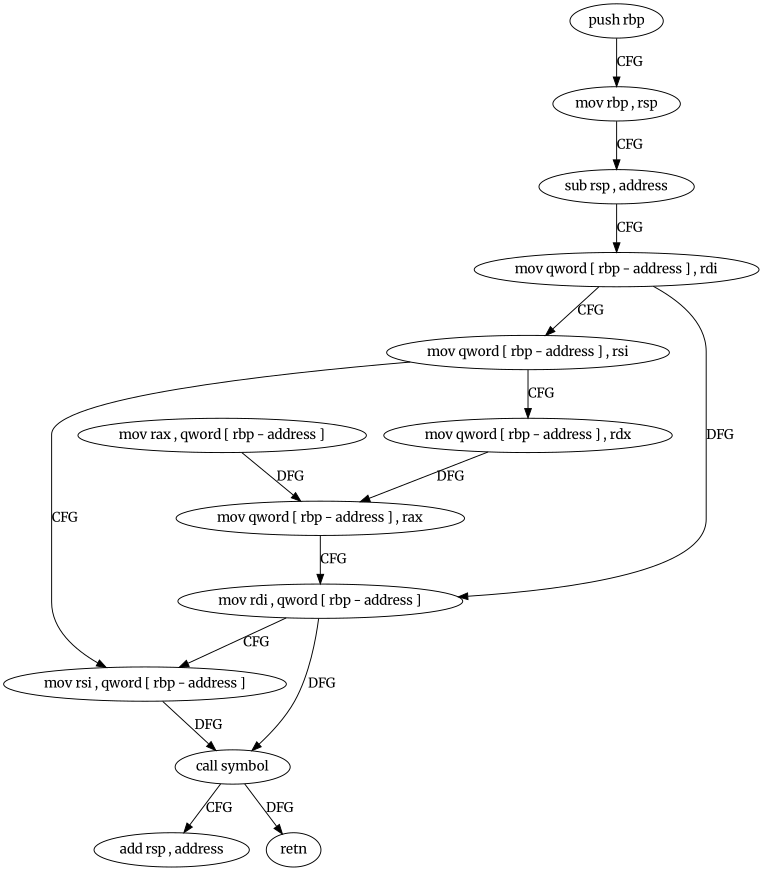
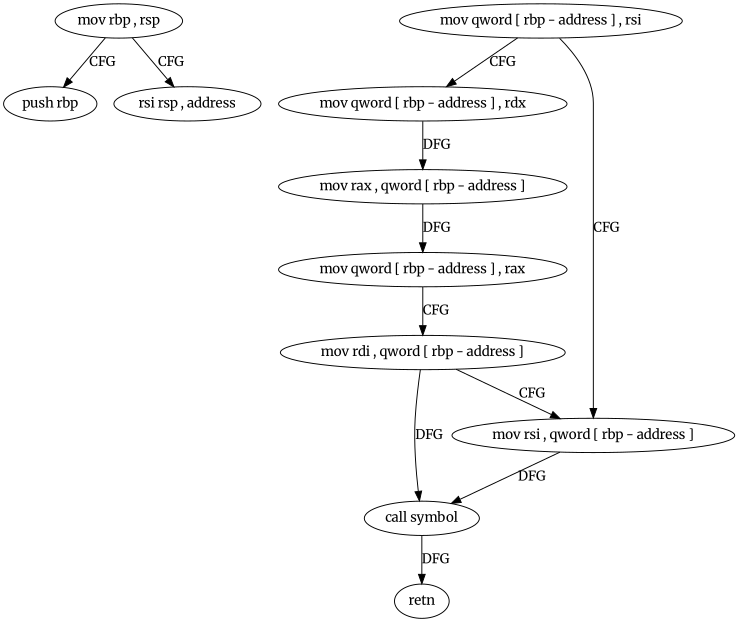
edge "push rbp" -> "mov rbp , rsp": reversed
node "sub rsp , address": label "sub rsp , address" -> "rsi rsp , address"
node "mov qword [ rbp - address ] , rdi": removed
edge "mov qword [ rbp - address ] , rdx" -> "mov qword [ rbp - address ] , rax": now "mov qword [ rbp - address ] , rdx" -> "mov rax , qword [ rbp - address ]"
node "add rsp , address": removed
